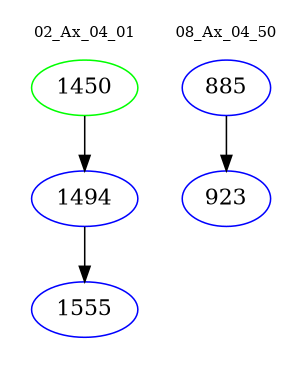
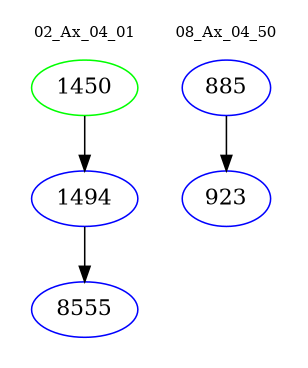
node "1555": label "1555" -> "8555"
